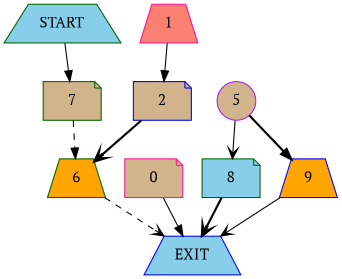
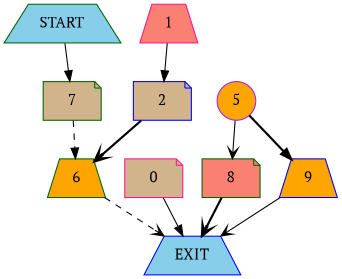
node "5": fillcolor tan -> orange
node "8": fillcolor skyblue -> salmon
